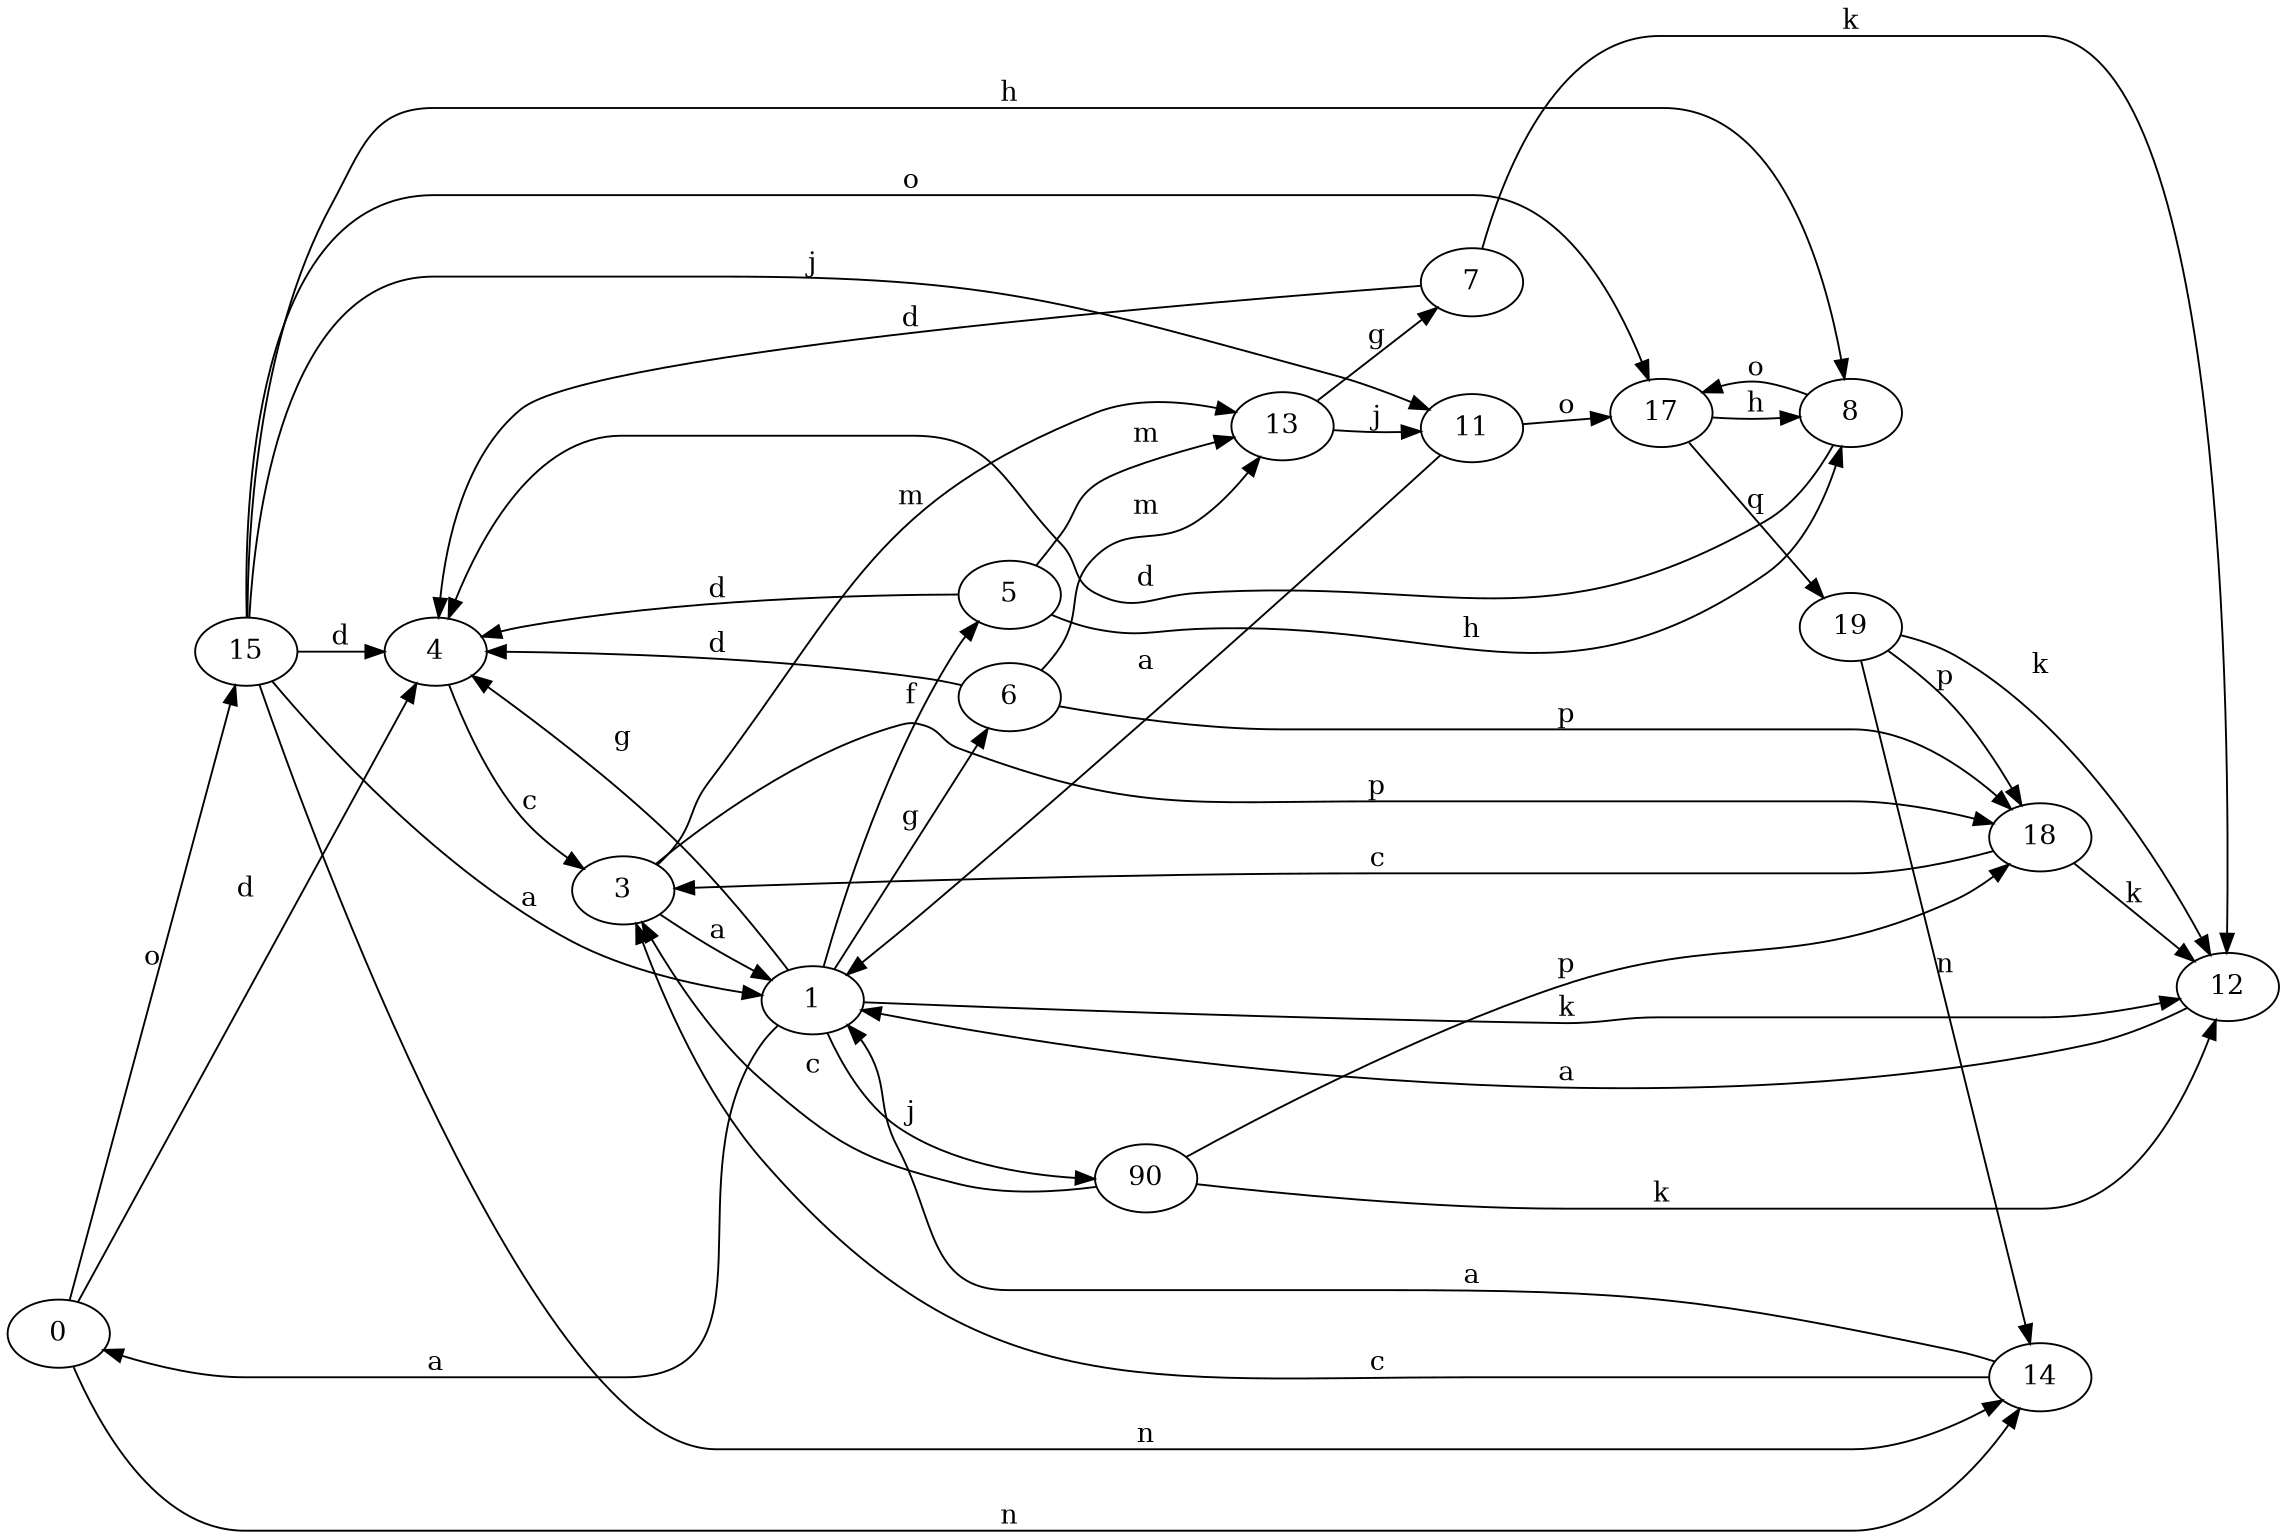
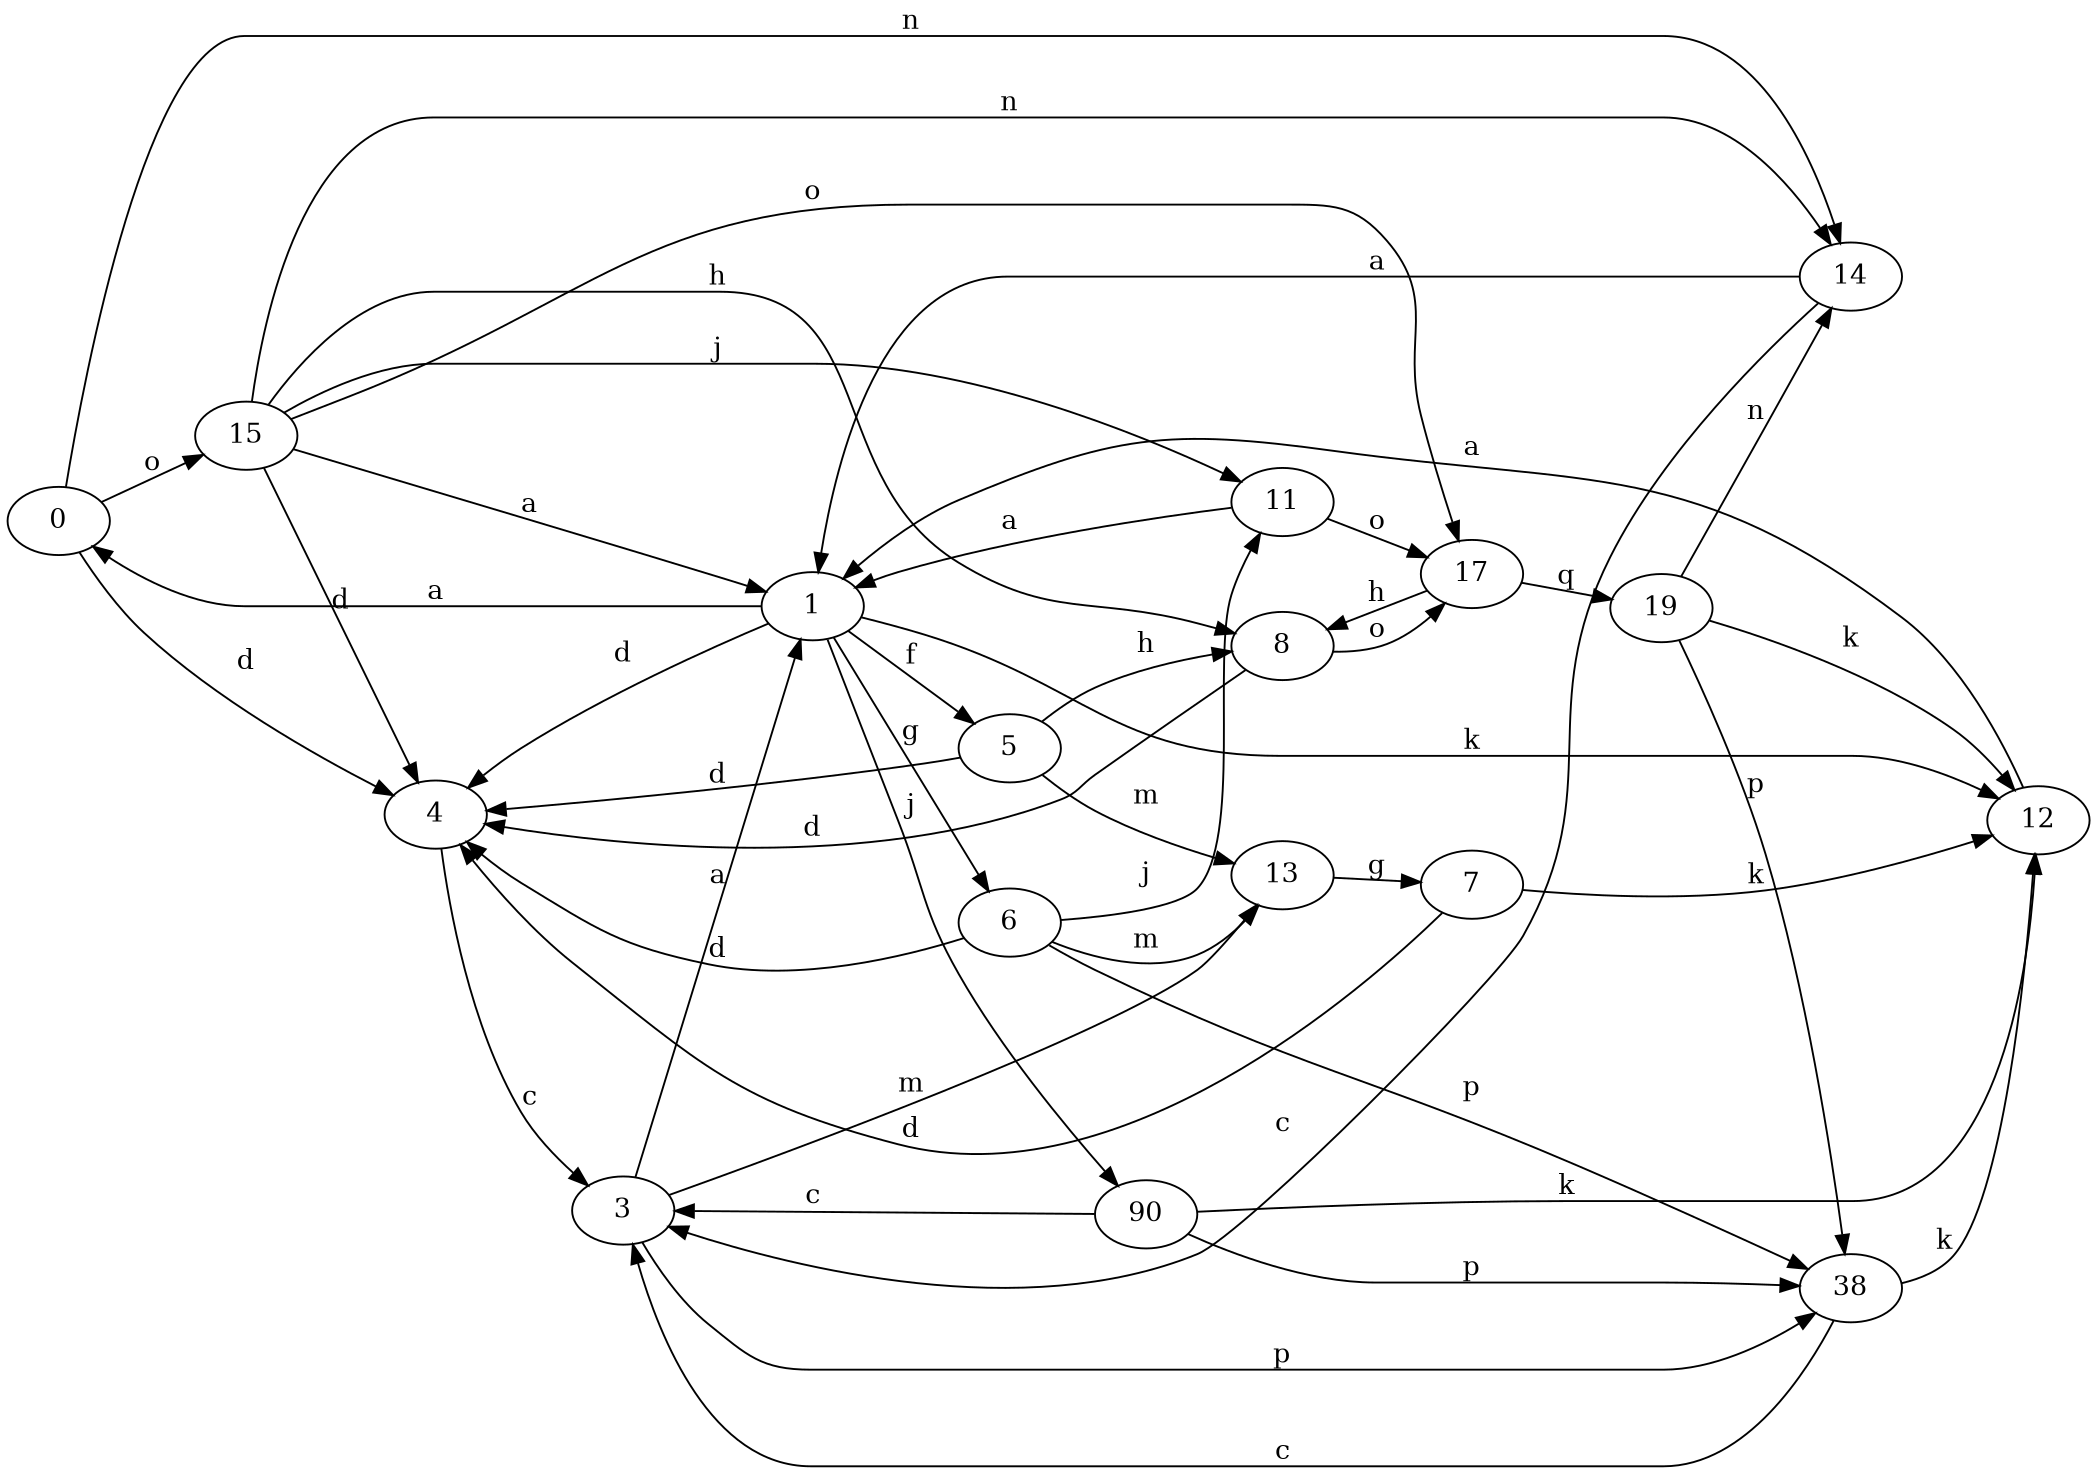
edge "13" -> "11": now "6" -> "11"
edge "1" -> "4": label "g" -> "d"
node "18": label "18" -> "38"
